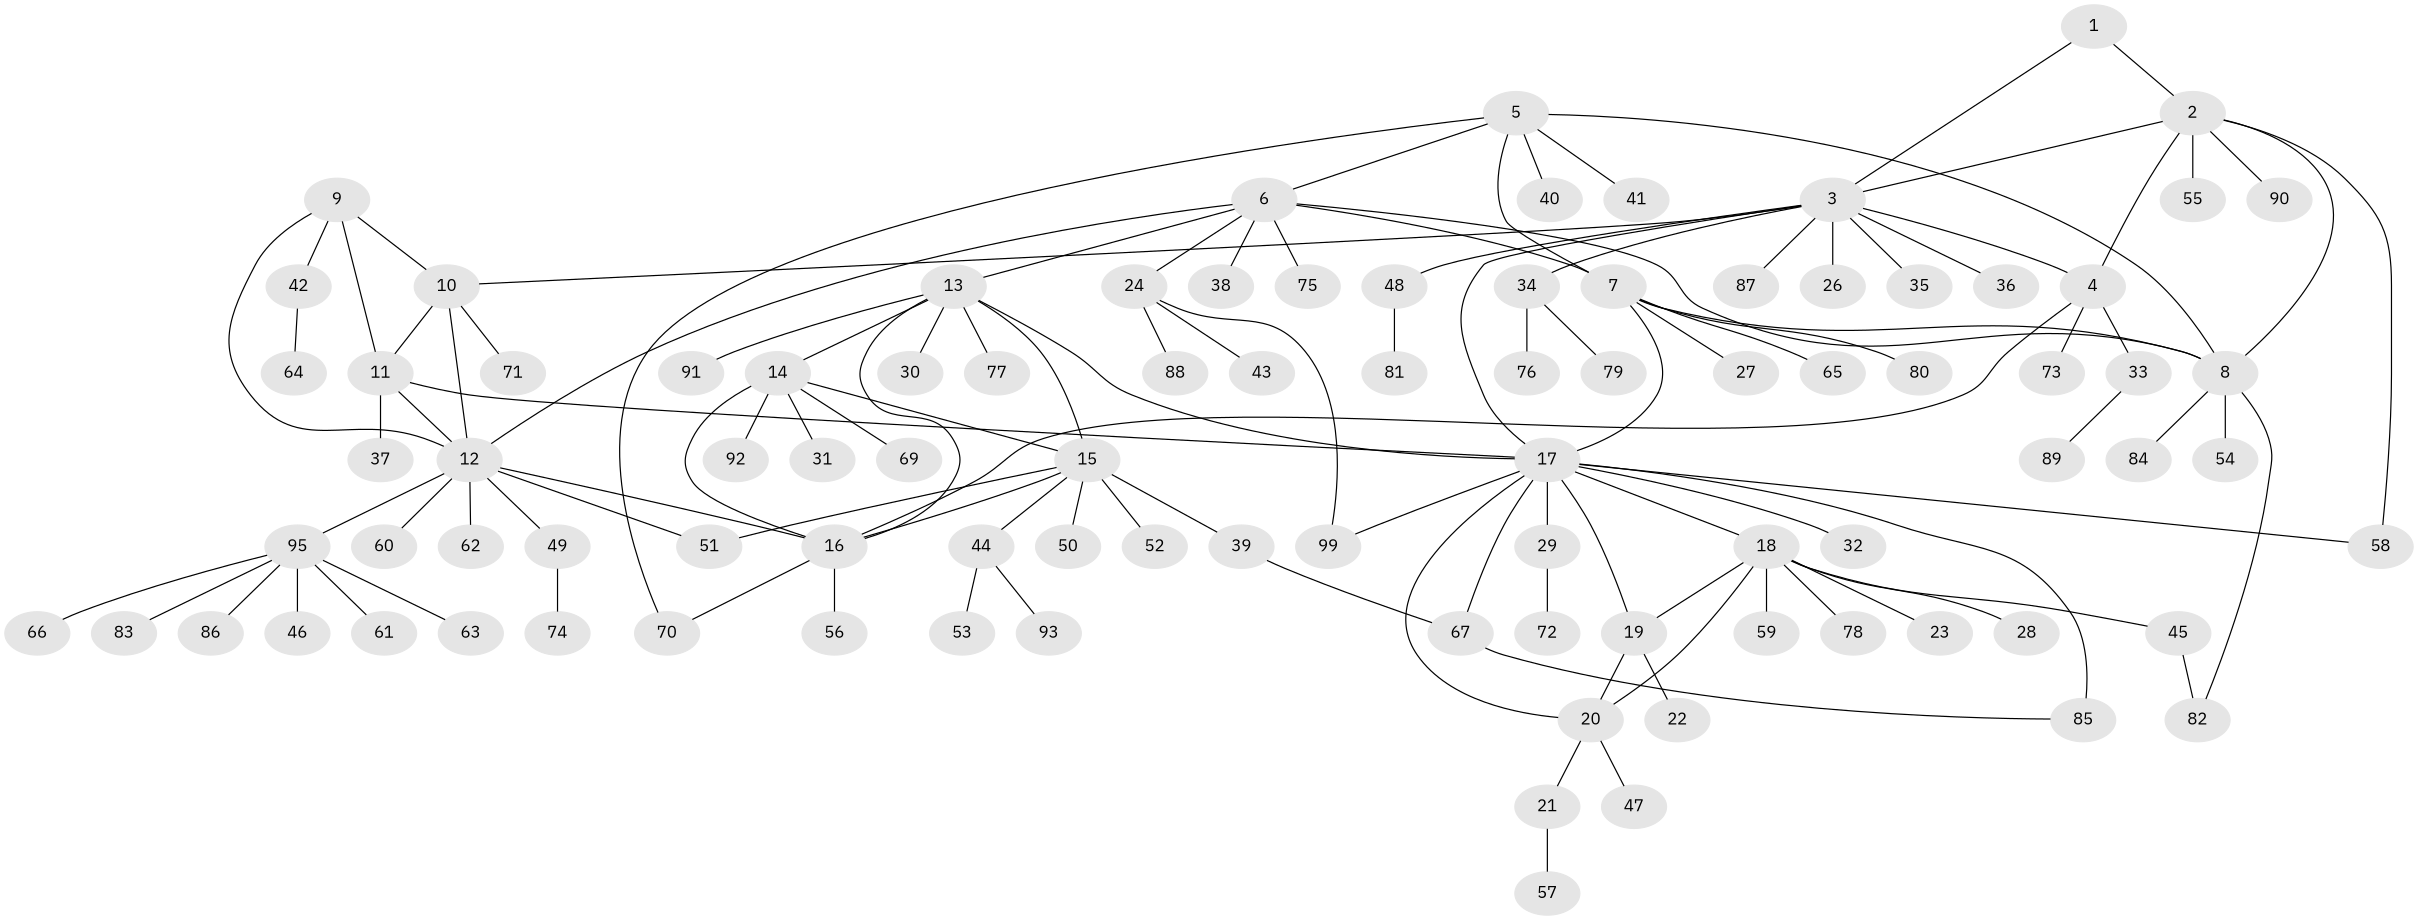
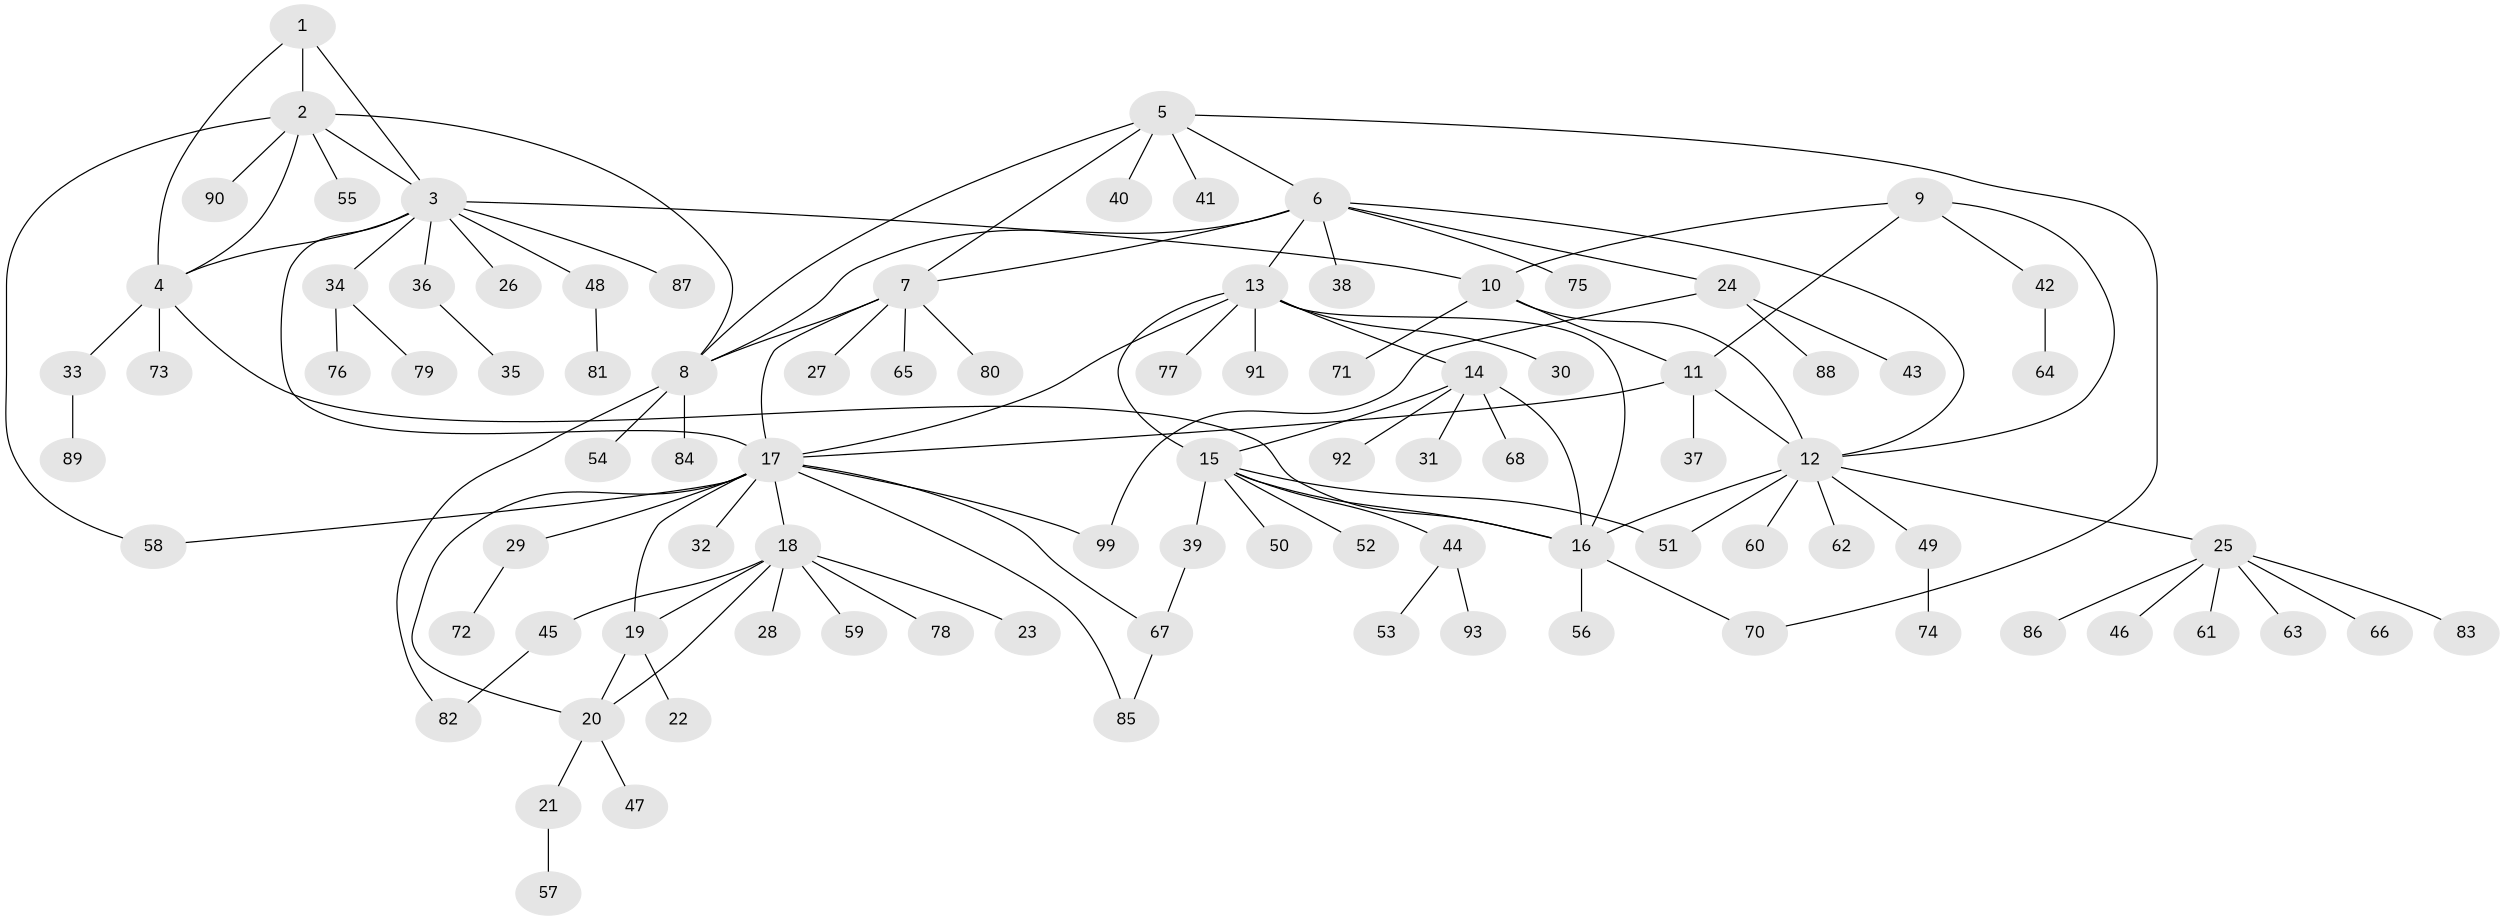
edge "1" -- "4": added
edge "3" -- "35": now "36" -- "35"
node "69": label "69" -> "68"
node "95": label "95" -> "25"
